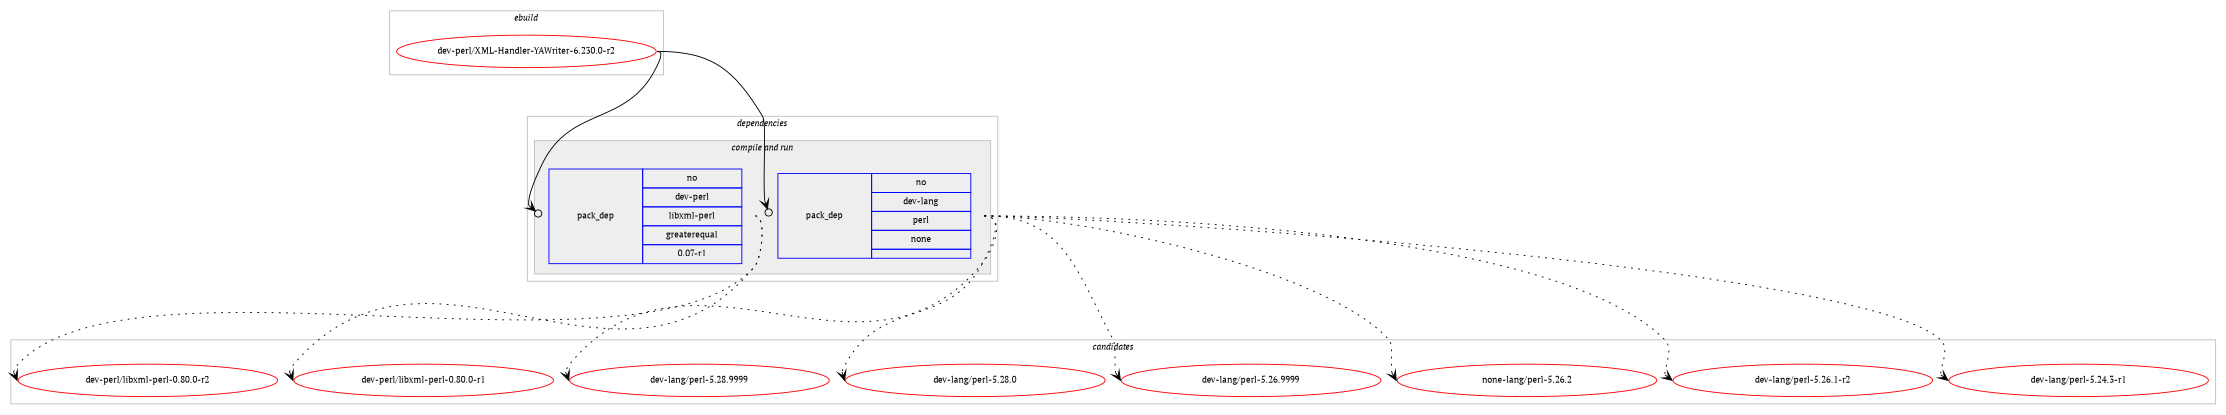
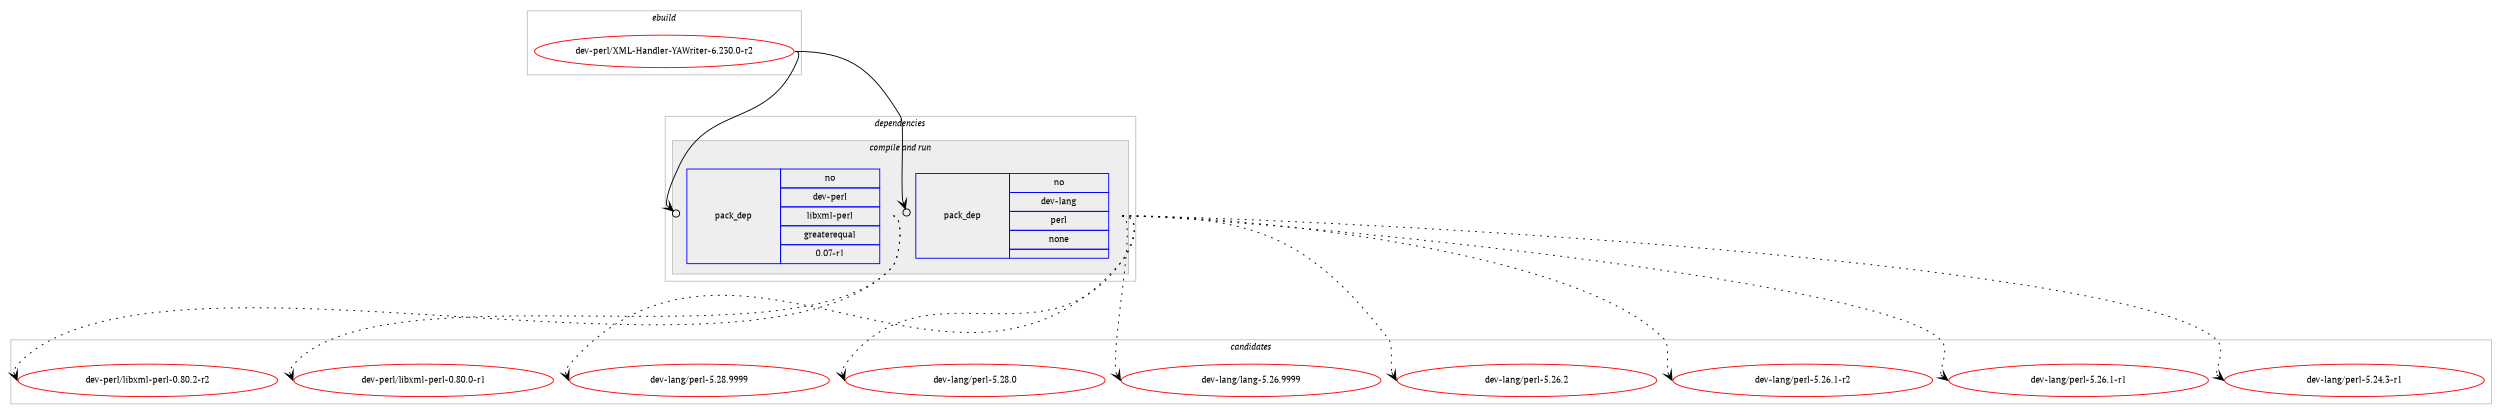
node "dev-perl/libxml-perl-0.80.0-r2": label "dev-perl/libxml-perl-0.80.0-r2" -> "dev-perl/libxml-perl-0.80.2-r2"
node "dev-lang/perl-5.26.9999": label "dev-lang/perl-5.26.9999" -> "dev-lang/lang-5.26.9999"
node "none-lang/perl-5.26.2": label "none-lang/perl-5.26.2" -> "dev-lang/perl-5.26.2"
node "dev-lang/perl-5.26.1-r1": added
